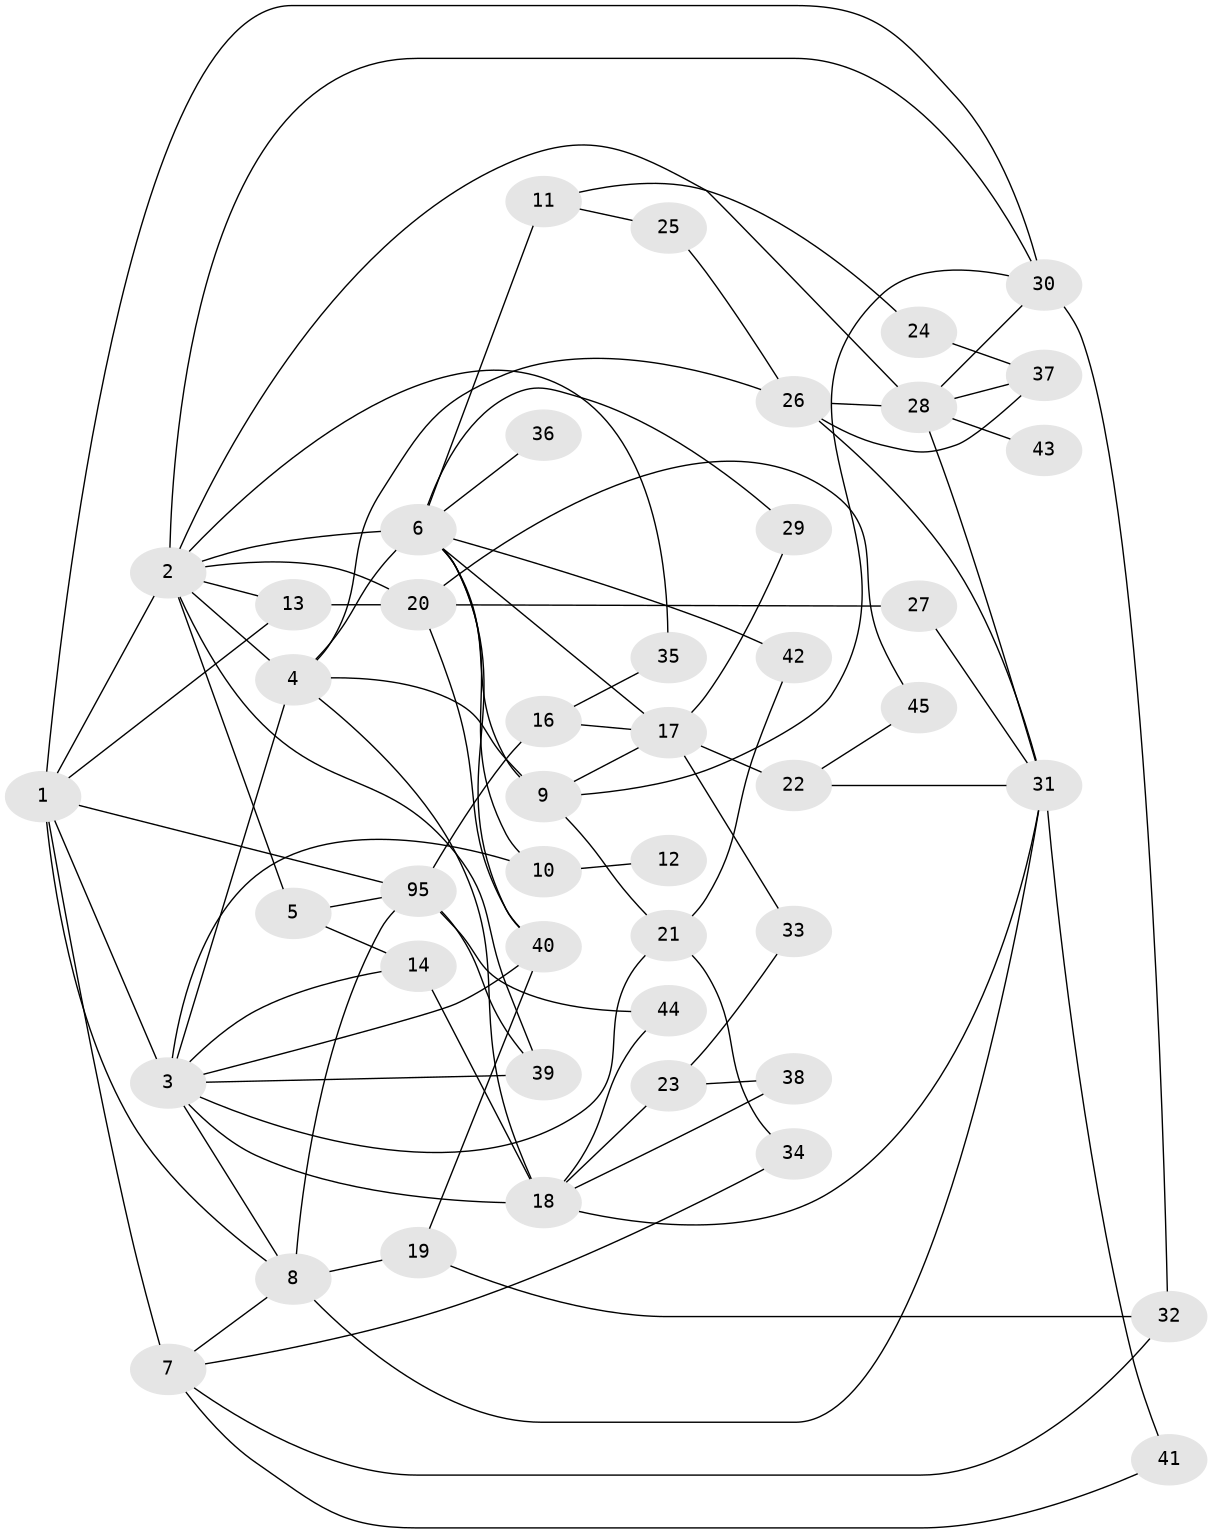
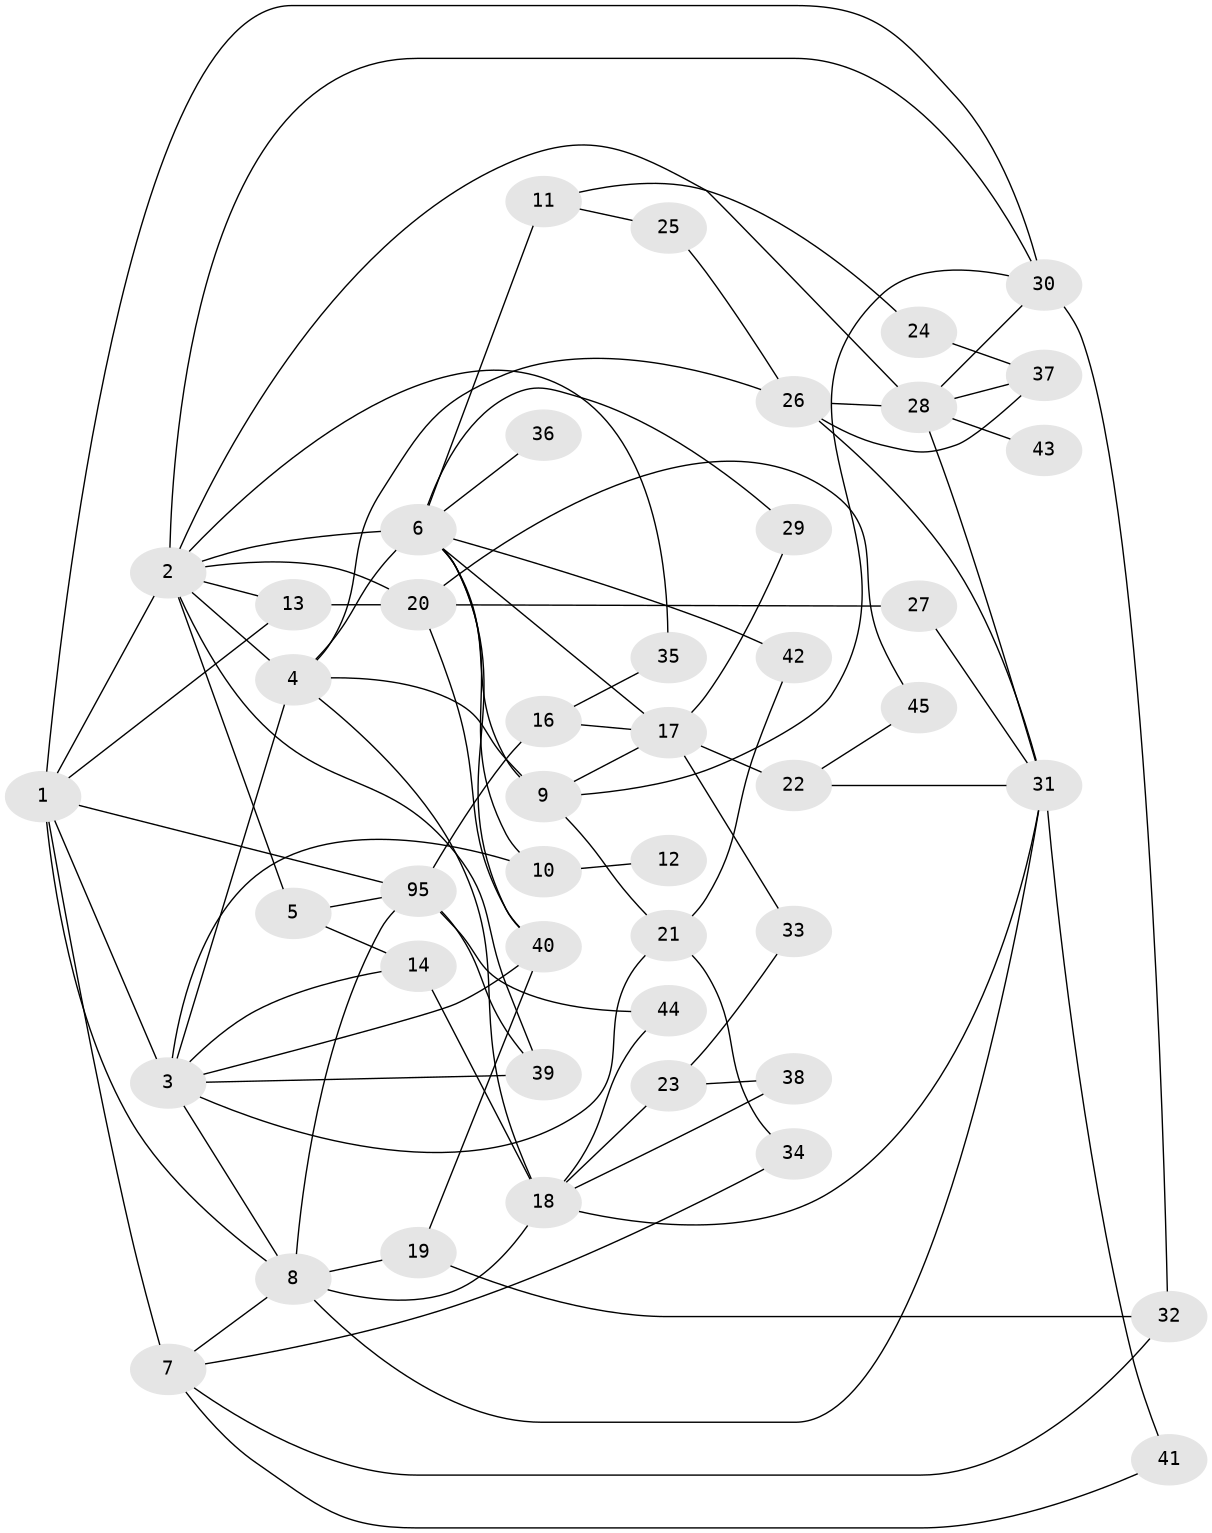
edge "3" -- "18": now "8" -- "18"
